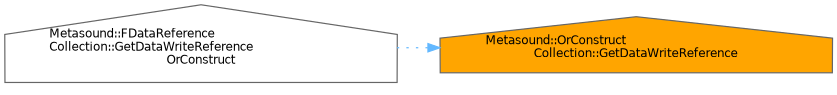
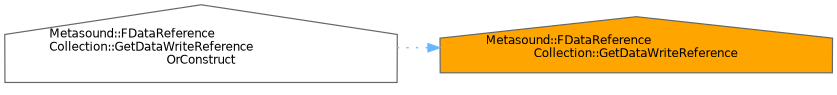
node "Metasound::OrConstruct Collection::GetDataWriteReference": label "Metasound::OrConstruct Collection::GetDataWriteReference" -> "Metasound::FDataReference Collection::GetDataWriteReference"
